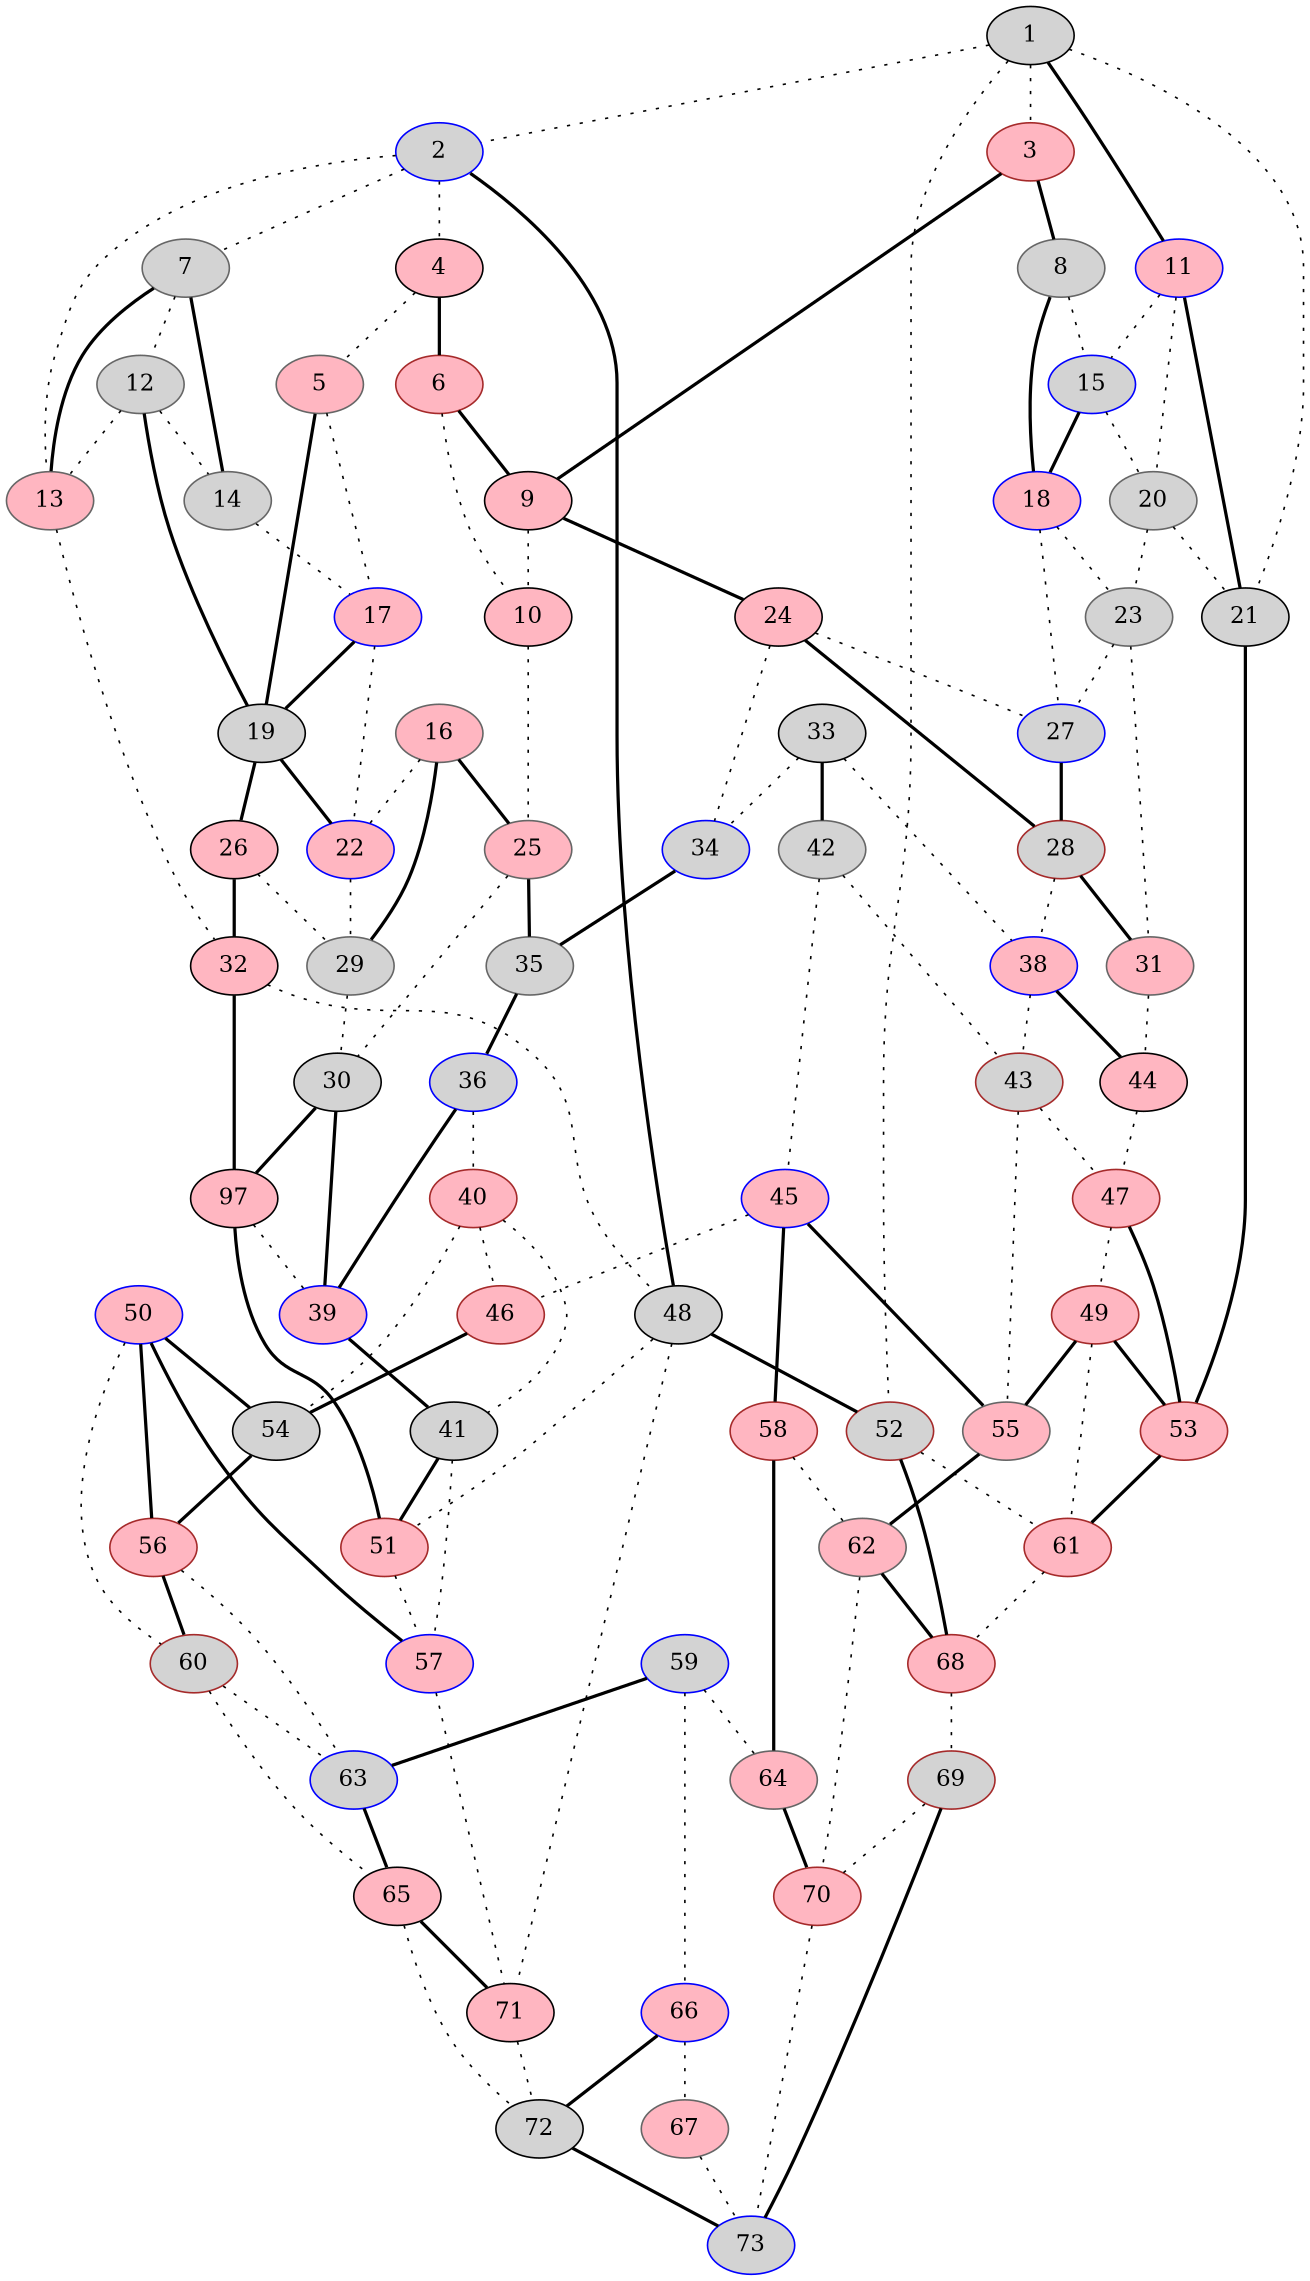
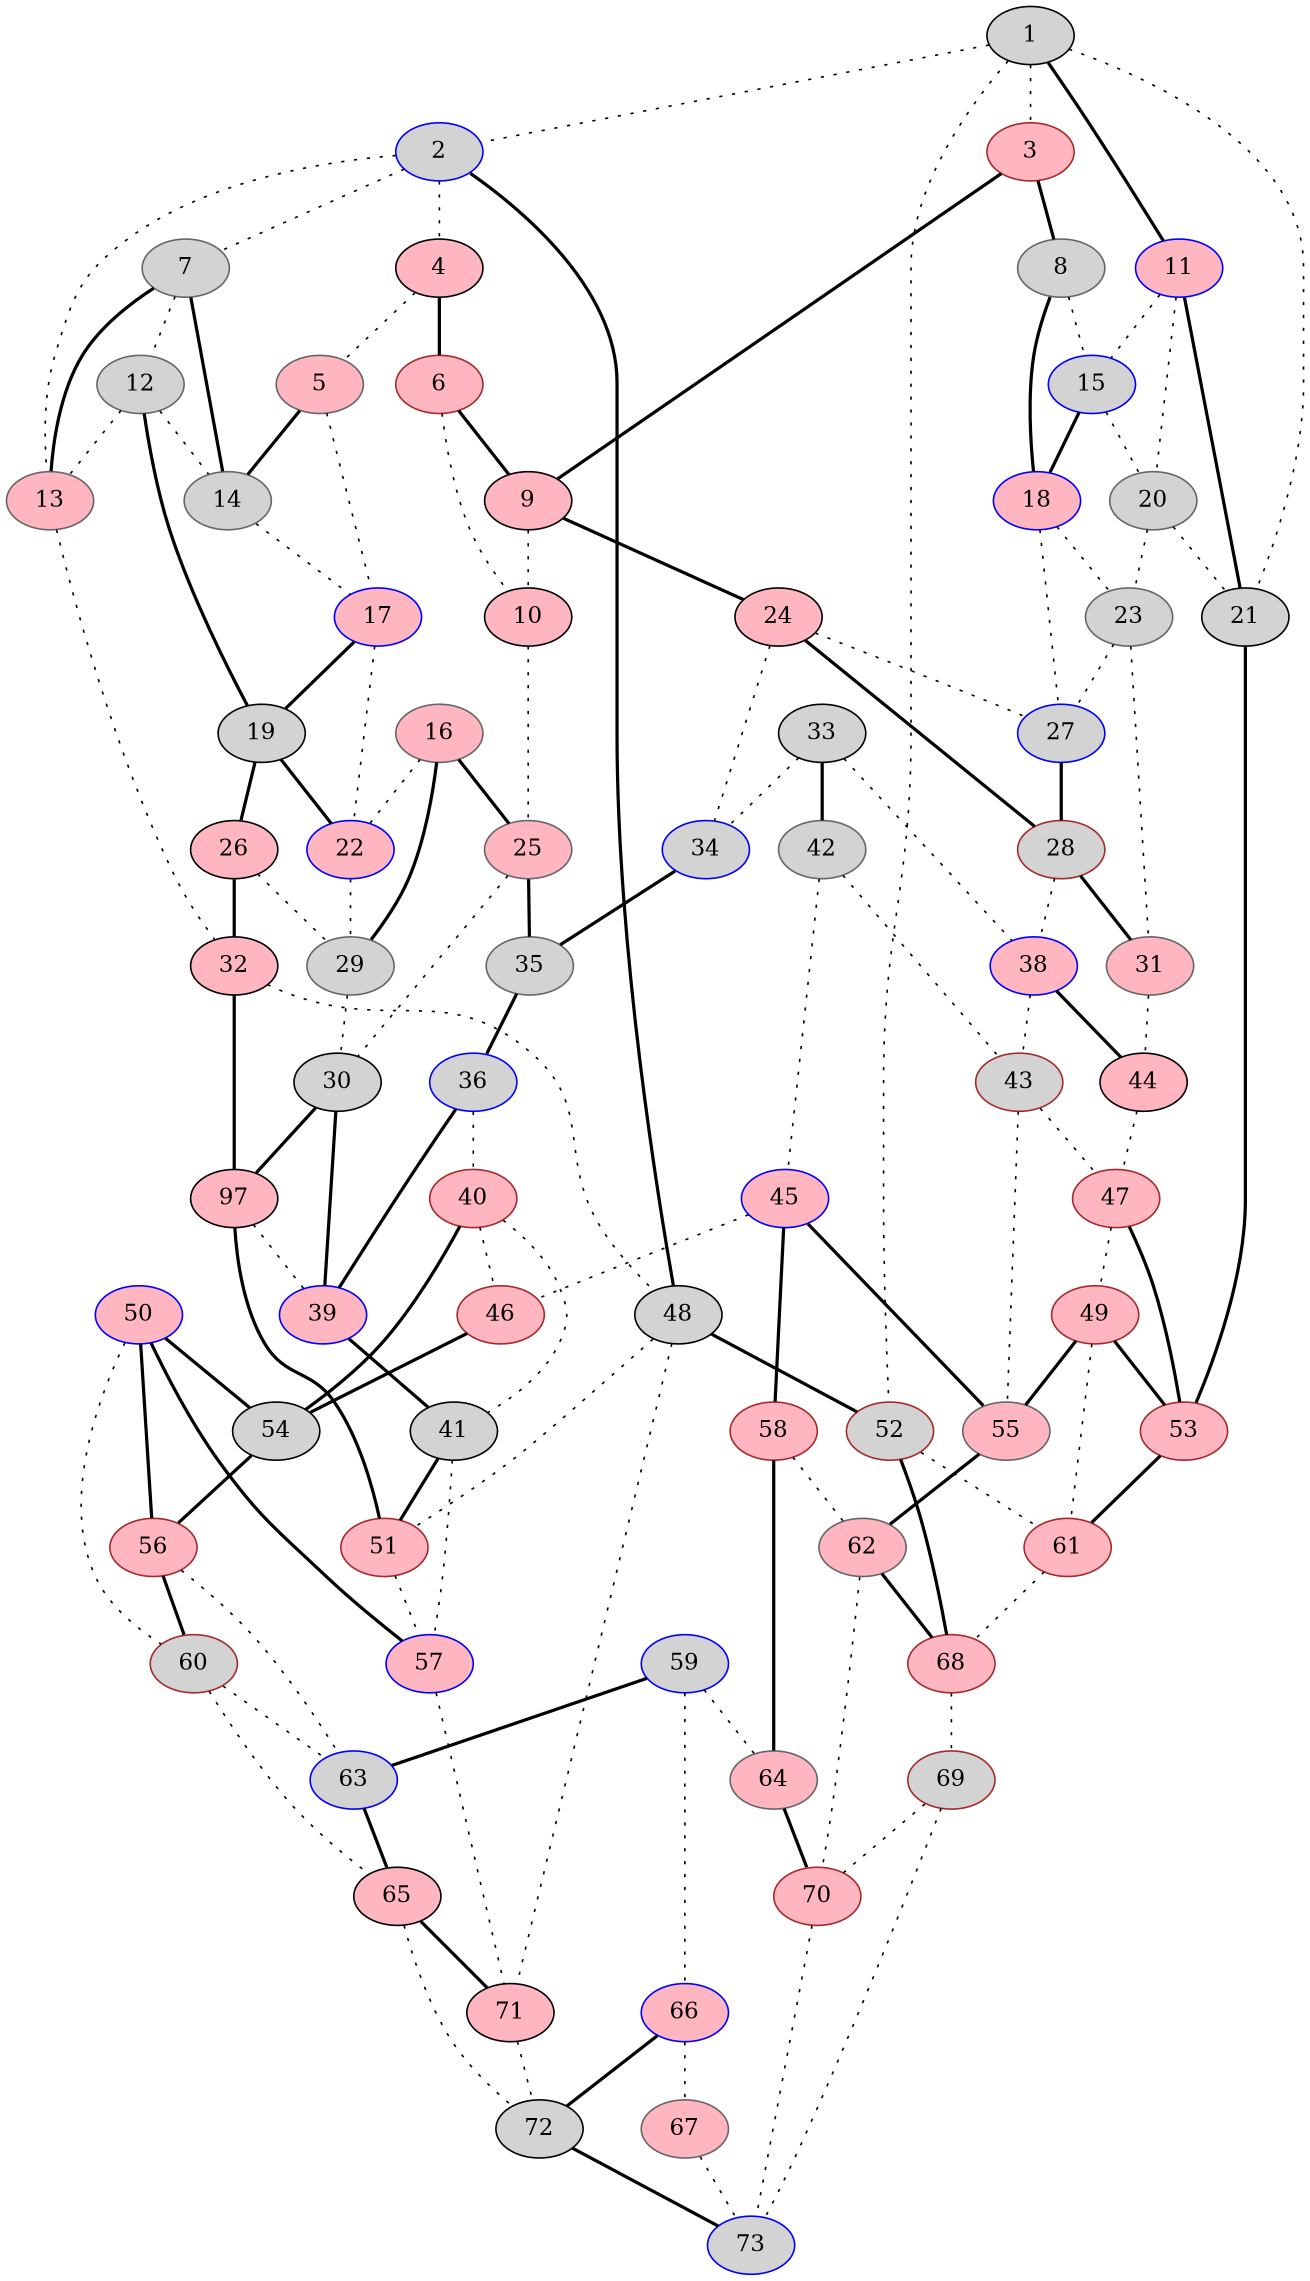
edge "5" -- "19": now "5" -- "14"
edge "40" -- "54": style dotted -> bold
edge "69" -- "73": style bold -> dotted
